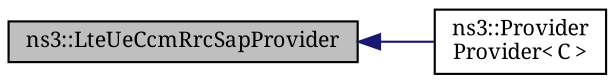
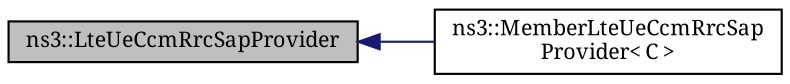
node "ns3::Provider Provider< C >": label "ns3::Provider Provider< C >" -> "ns3::MemberLteUeCcmRrcSap Provider< C >"
